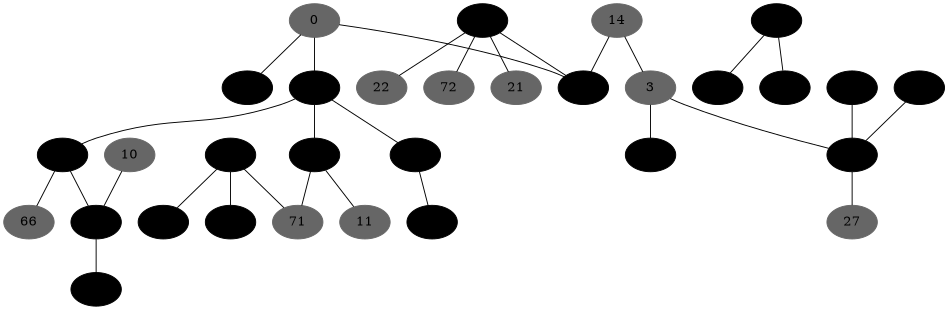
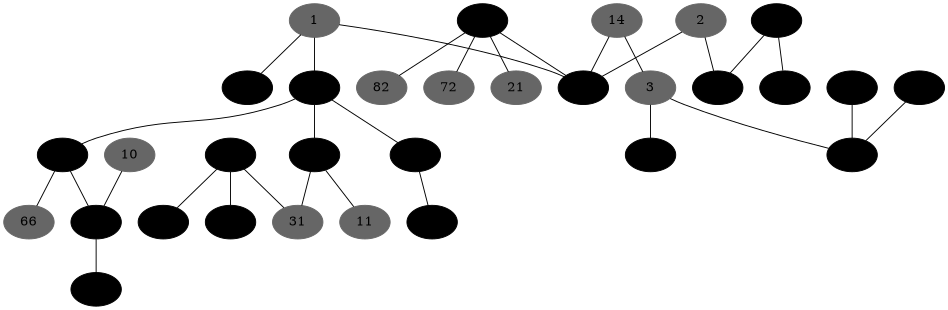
node "0": label "0" -> "1"
node "2": added
node "22": label "22" -> "82"
node "71": label "71" -> "31"
node "27": removed
